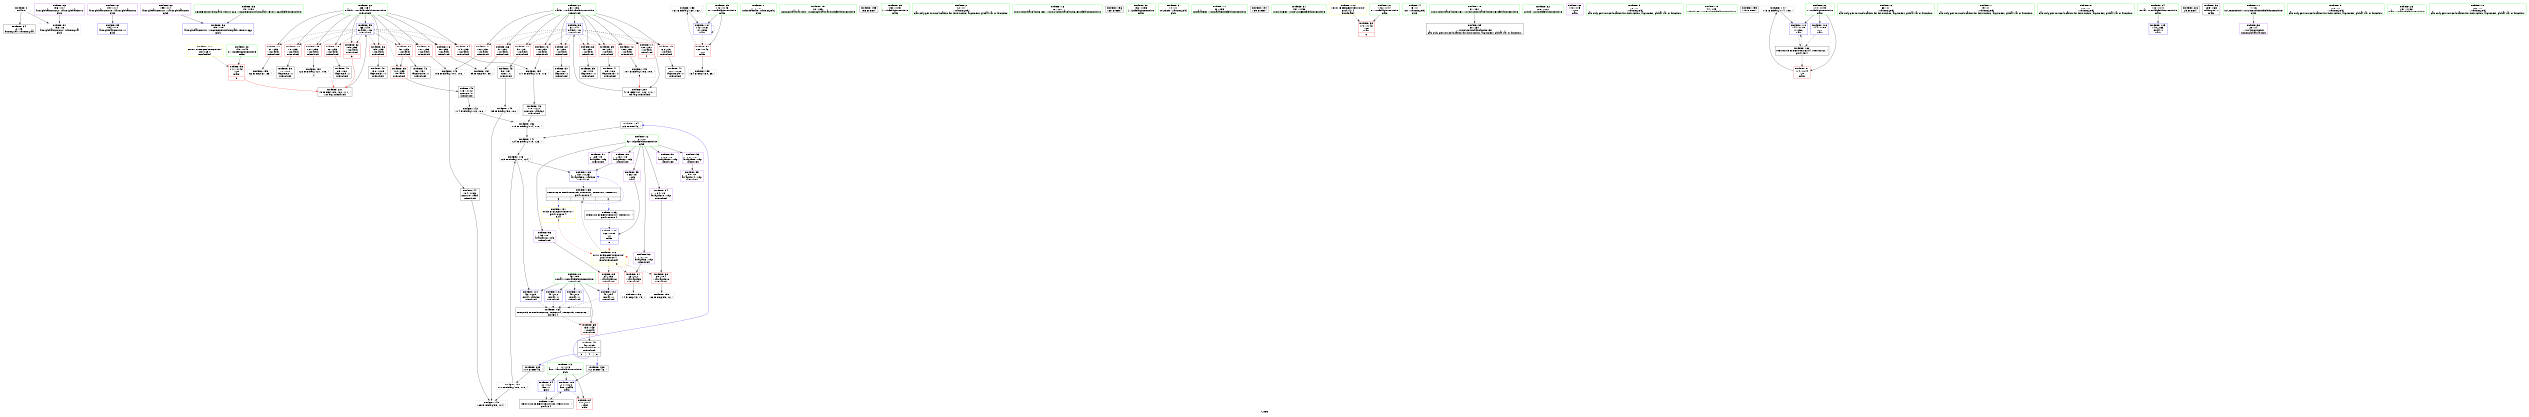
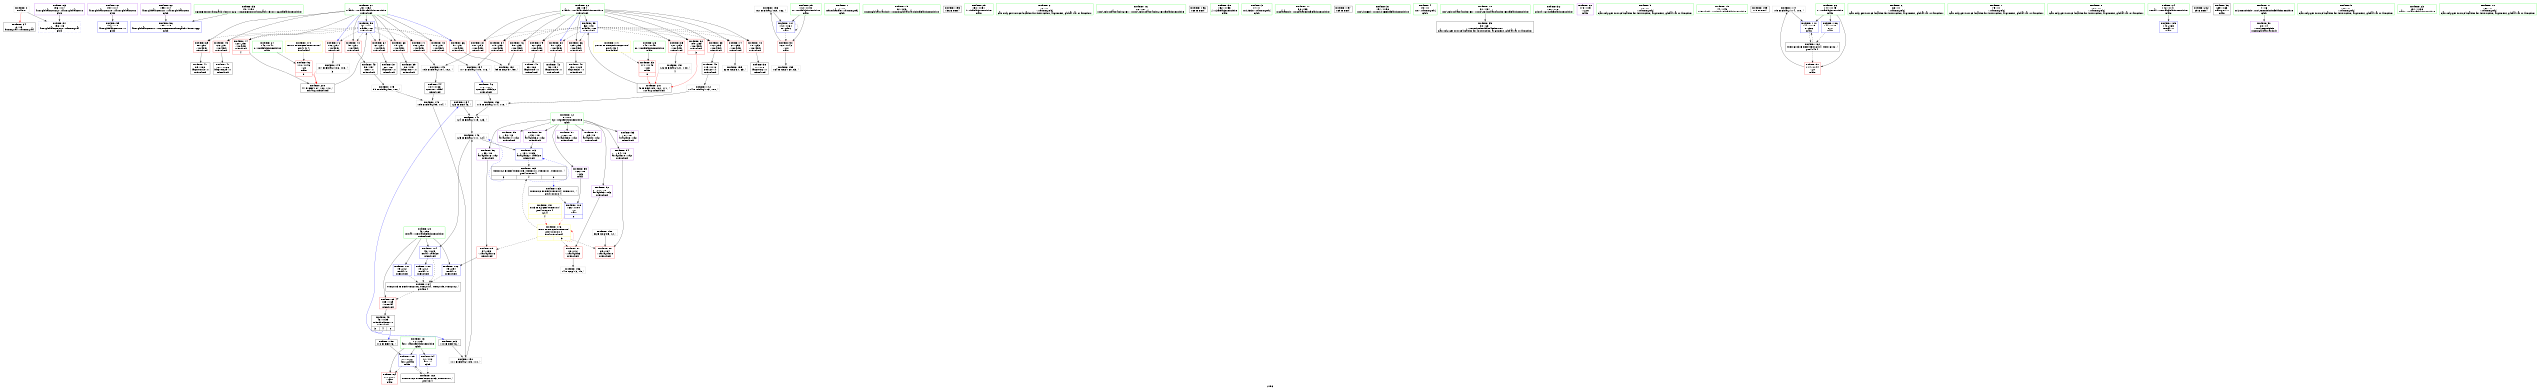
edge "NodeID: 0" -> "NodeID: 34": color black -> red
edge "NodeID: 21" -> "NodeID: 66": color black -> blue
edge "NodeID: 22" -> "NodeID: 80": color black -> blue
edge "NodeID: 21" -> "NodeID: 72": color black -> blue
edge "NodeID: 90" -> "NodeID: 153": style dashed -> solid
edge "NodeID: 80" -> "NodeID: 83": now "NodeID: 22" -> "NodeID: 83"
edge "NodeID: 92" -> "NodeID: 200": added
edge "NodeID: 154" -> "NodeID: 46": color black -> blue
edge "NodeID: 53" -> "NodeID: 55": now "NodeID: 12" -> "NodeID: 55"
edge "NodeID: 165" -> "NodeID: 191": now "NodeID: 165" -> "NodeID: 146"
edge "NodeID: 20" -> "NodeID: 100": now "NodeID: 104" -> "NodeID: 100"
edge "NodeID: 88" -> "NodeID: 158": reversed
edge "NodeID: 150" -> "NodeID: 148": reversed
